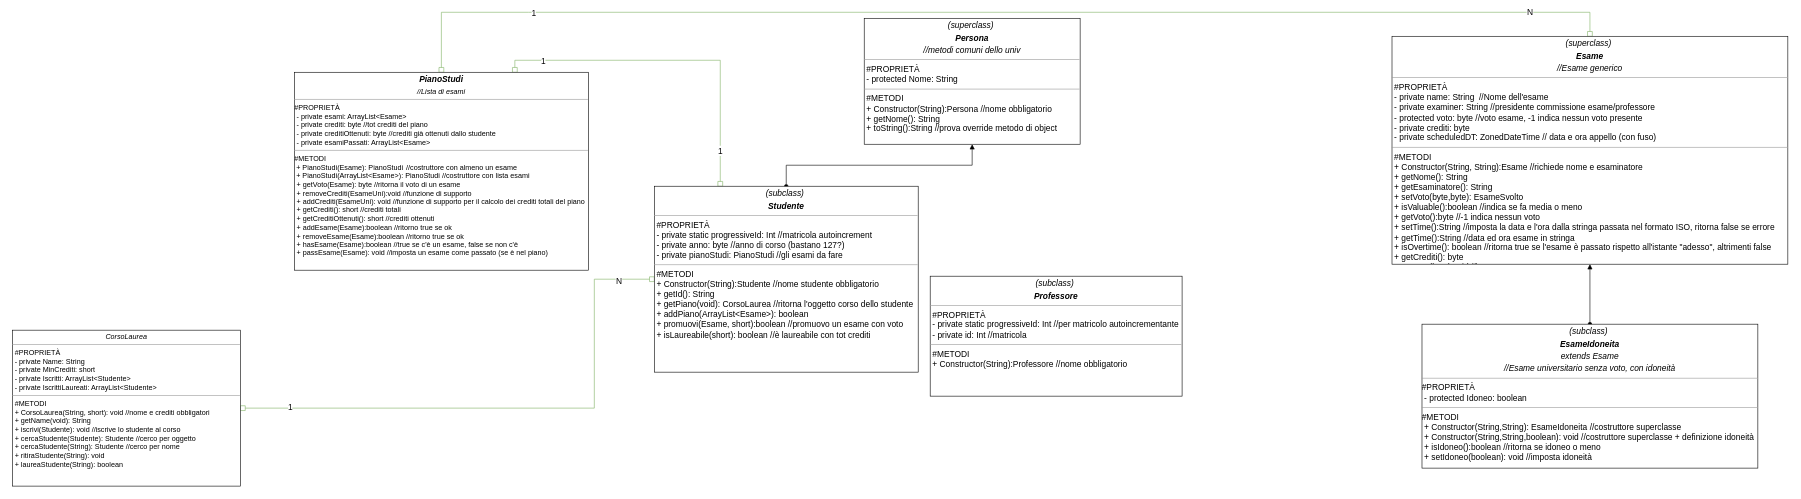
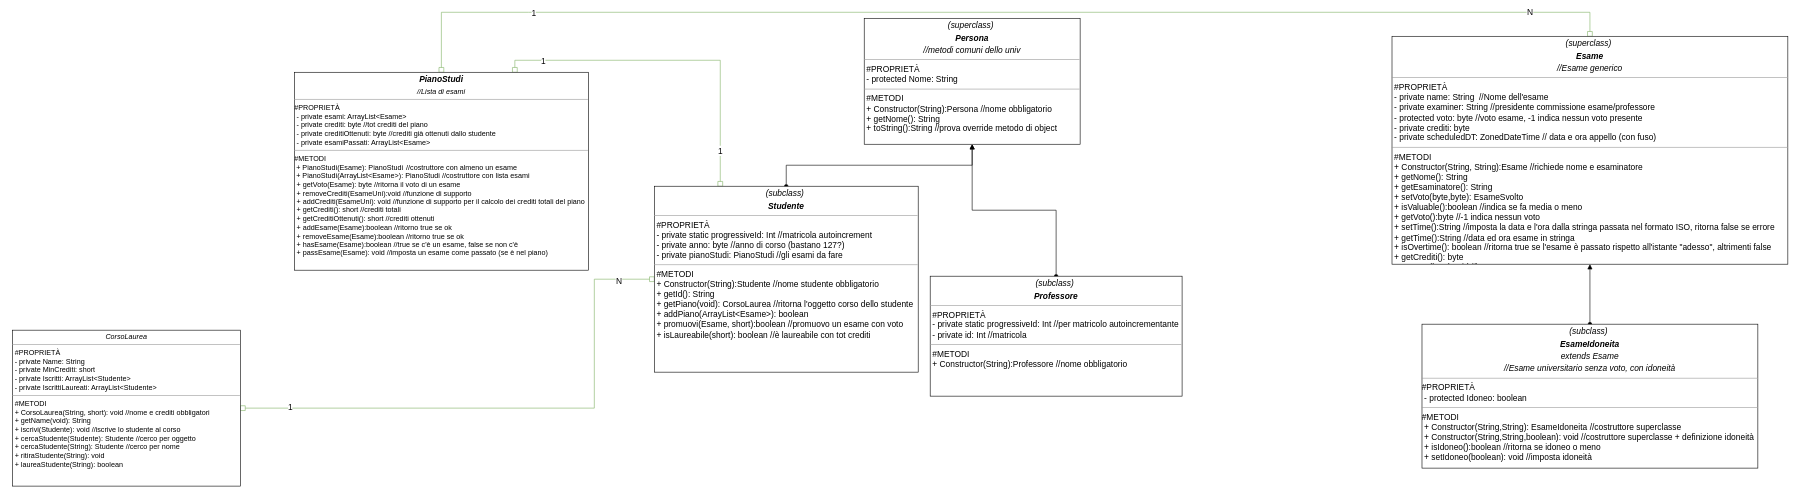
edge "(superclass) Persona //metodi comuni dello univ #PROPRIETÀ - protected Nome: String #METODI + Constructor(String):Persona //nome obbligatorio + getNome(): String + toString():String //prova override metodo di object" -- "(subclass) Professore #PROPRIETÀ - private static progressiveId: Int //per matricolo autoincrementante - private id: Int //matricola #METODI + Constructor(String):Professore //nome obbligatorio": added
